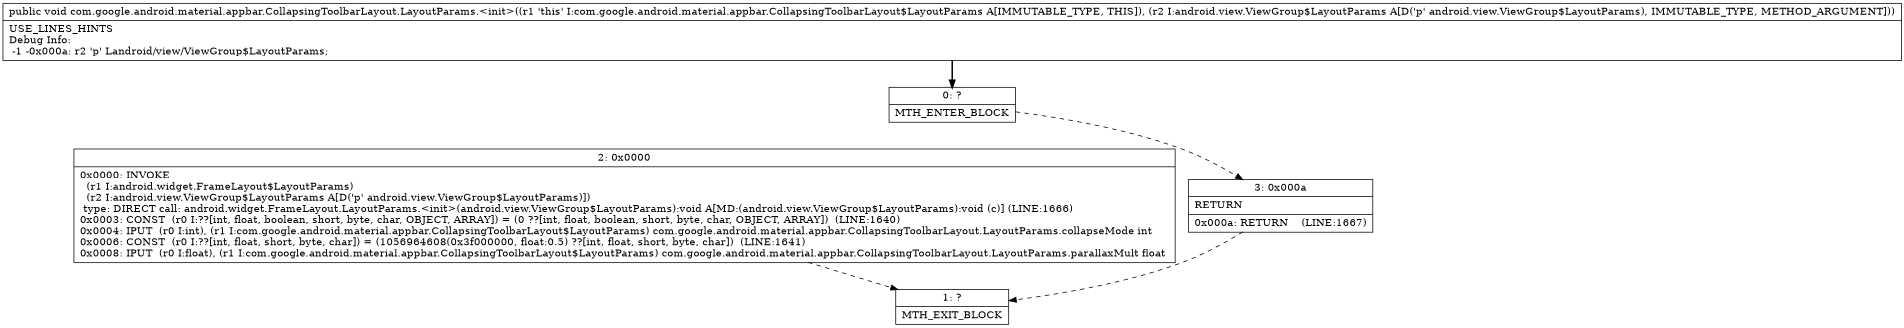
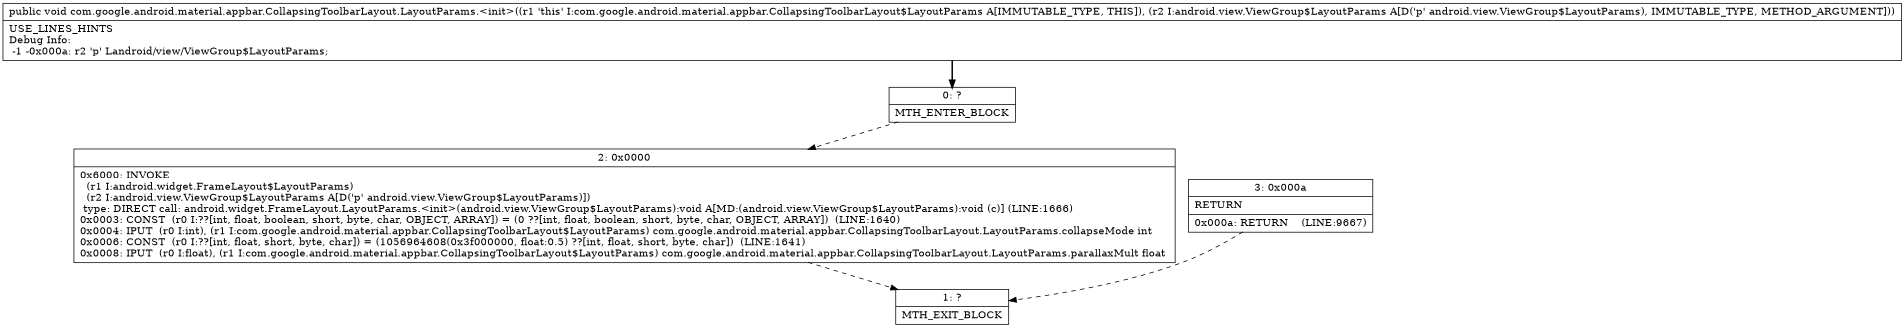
edge "0: ?" -> "3: 0x000a": now "0: ?" -> "2: 0x0000"
node "2: 0x0000": text "0x0000: INVOKE" -> "0x6000: INVOKE"
node "3: 0x000a": text "0x000a: RETURN    (LINE:1667)" -> "0x000a: RETURN    (LINE:9667)"
